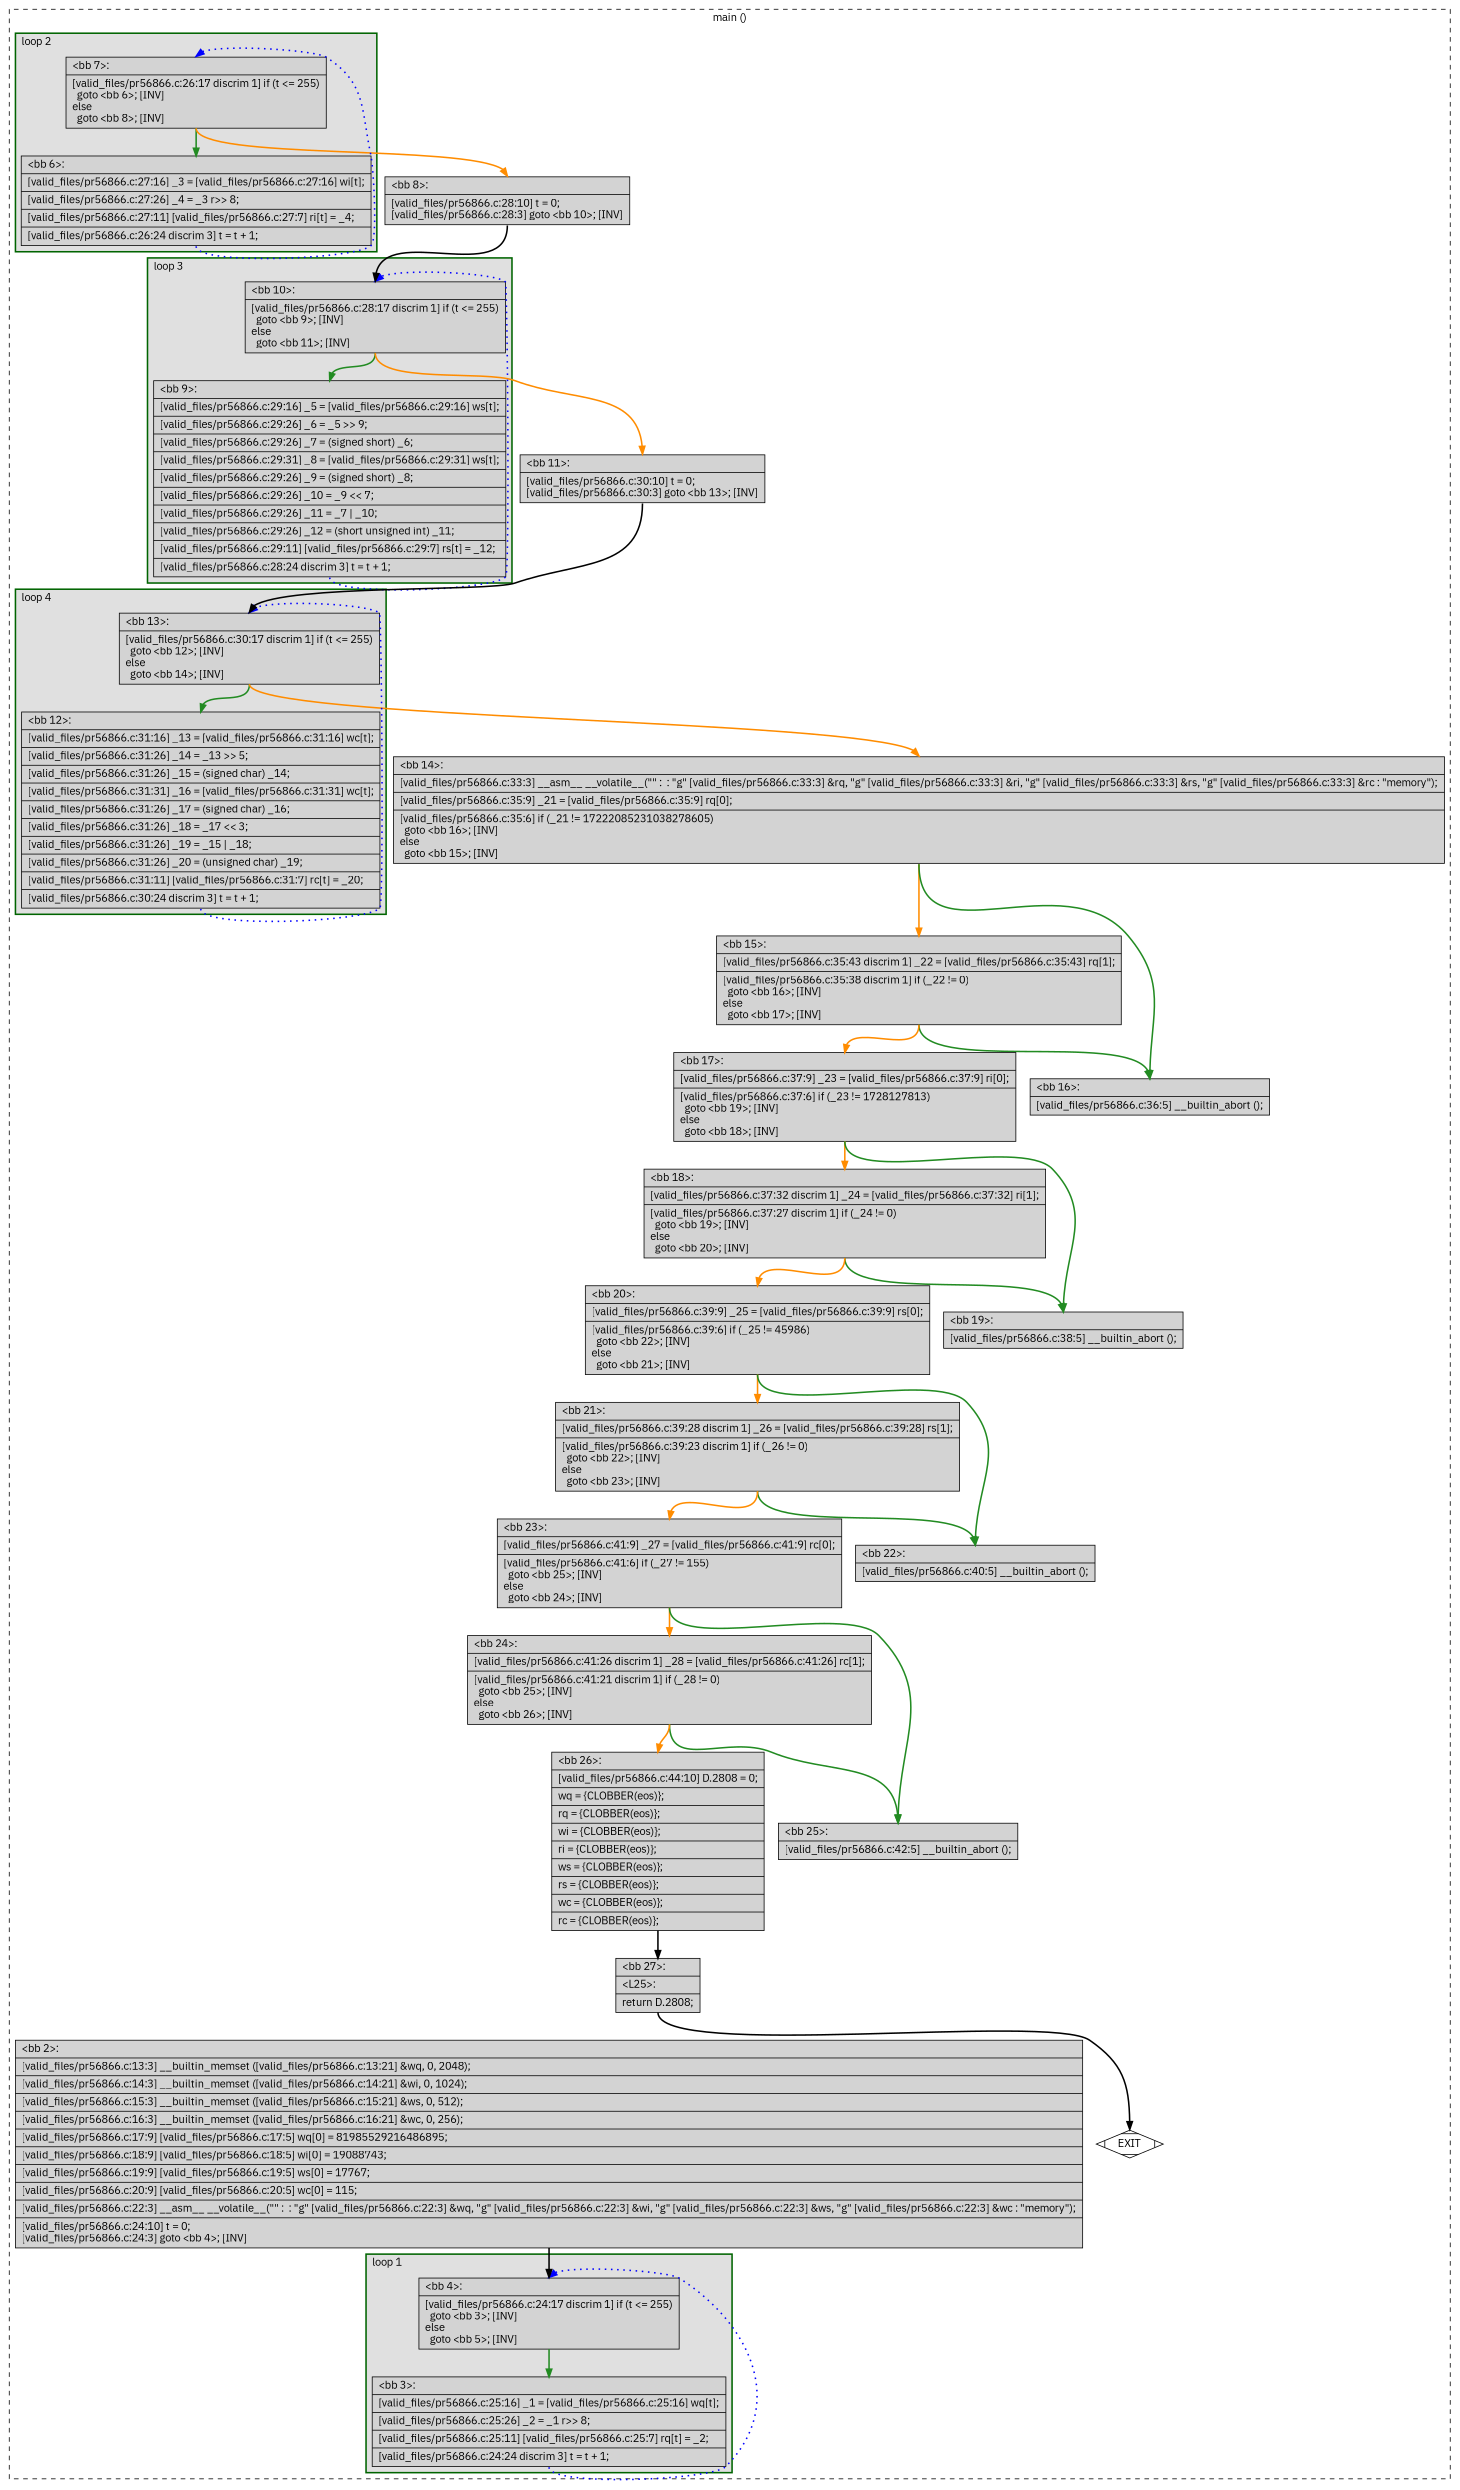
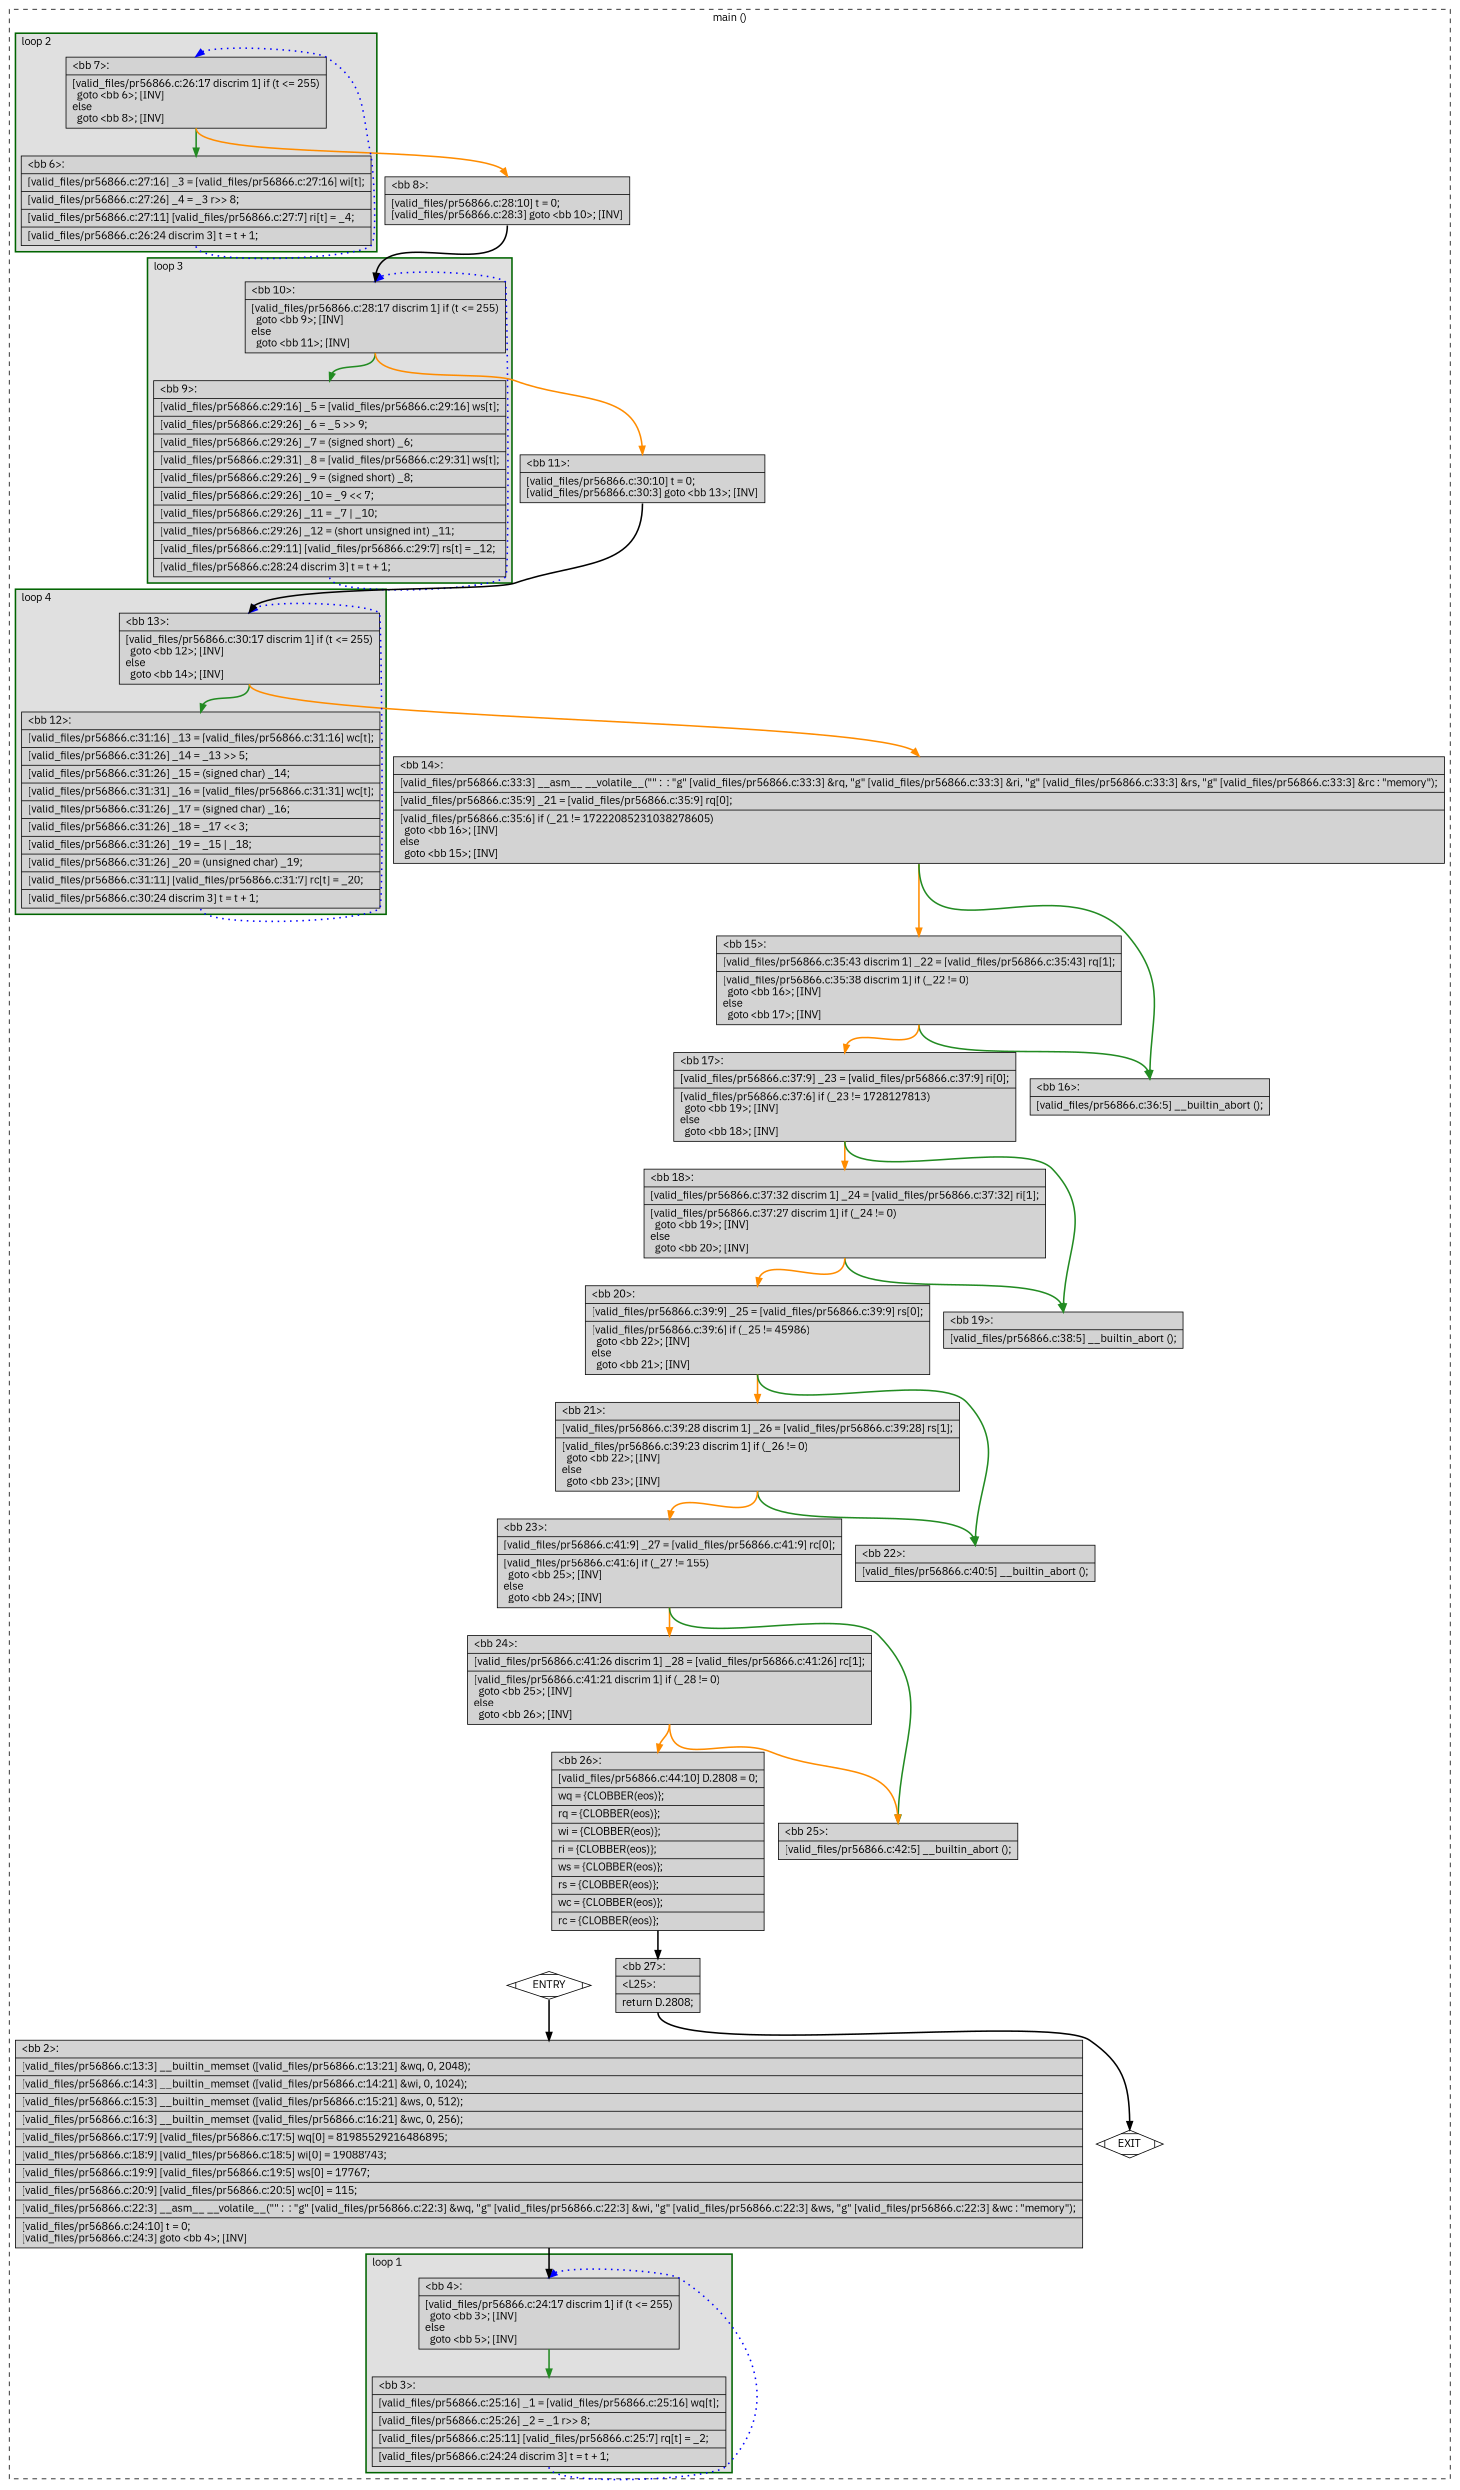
edge "<bb 24>:" -> "<bb 25>:": color forestgreen -> darkorange
node "ENTRY": added
